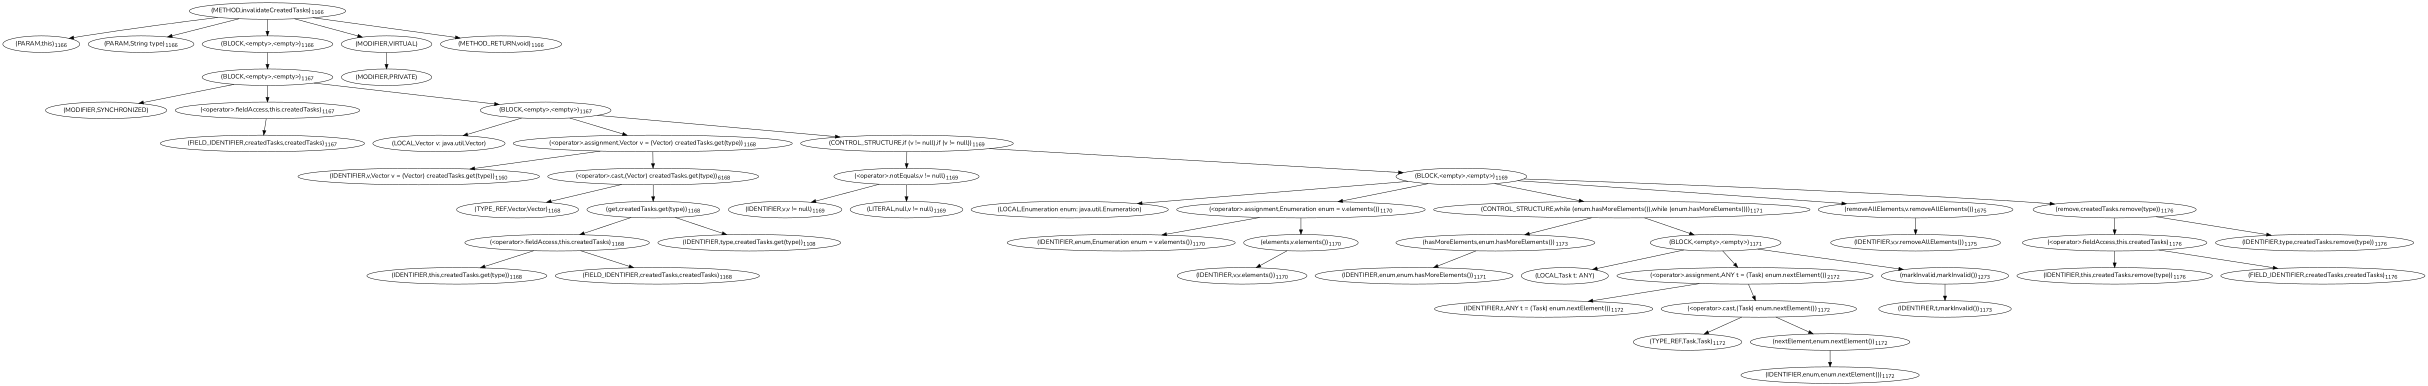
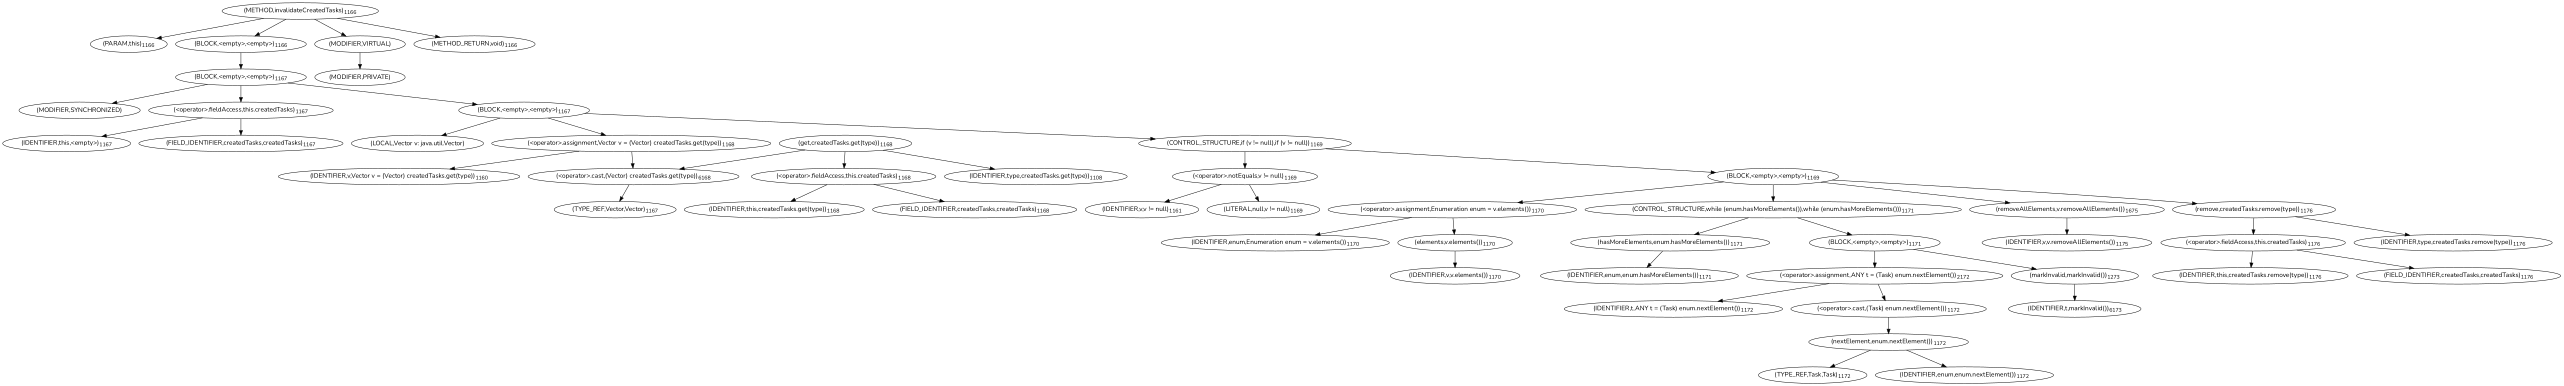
node "(PARAM,String type)": removed
node "(IDENTIFIER,this,<empty>)": added
edge "(<operator>.cast,(Vector) createdTasks.get(type))" -> "(get,createdTasks.get(type))": reversed
node "(TYPE_REF,Vector,Vector)": text "1168" -> "1167"
node "(IDENTIFIER,v,v != null)": text "1169" -> "1161"
node "(LOCAL,Enumeration enum: java.util.Enumeration)": removed
node "(hasMoreElements,enum.hasMoreElements())": text "1173" -> "1171"
node "(LOCAL,Task t: ANY)": removed
node "(IDENTIFIER,t,markInvalid())": text "1173" -> "6173"
edge "(<operator>.cast,(Task) enum.nextElement())" -> "(TYPE_REF,Task,Task)": now "(nextElement,enum.nextElement())" -> "(TYPE_REF,Task,Task)"
